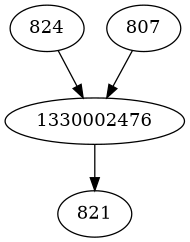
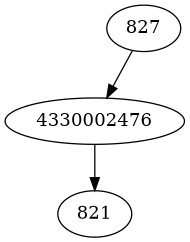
node "824": removed
node "807": label "807" -> "827"
node "1330002476": label "1330002476" -> "4330002476"
